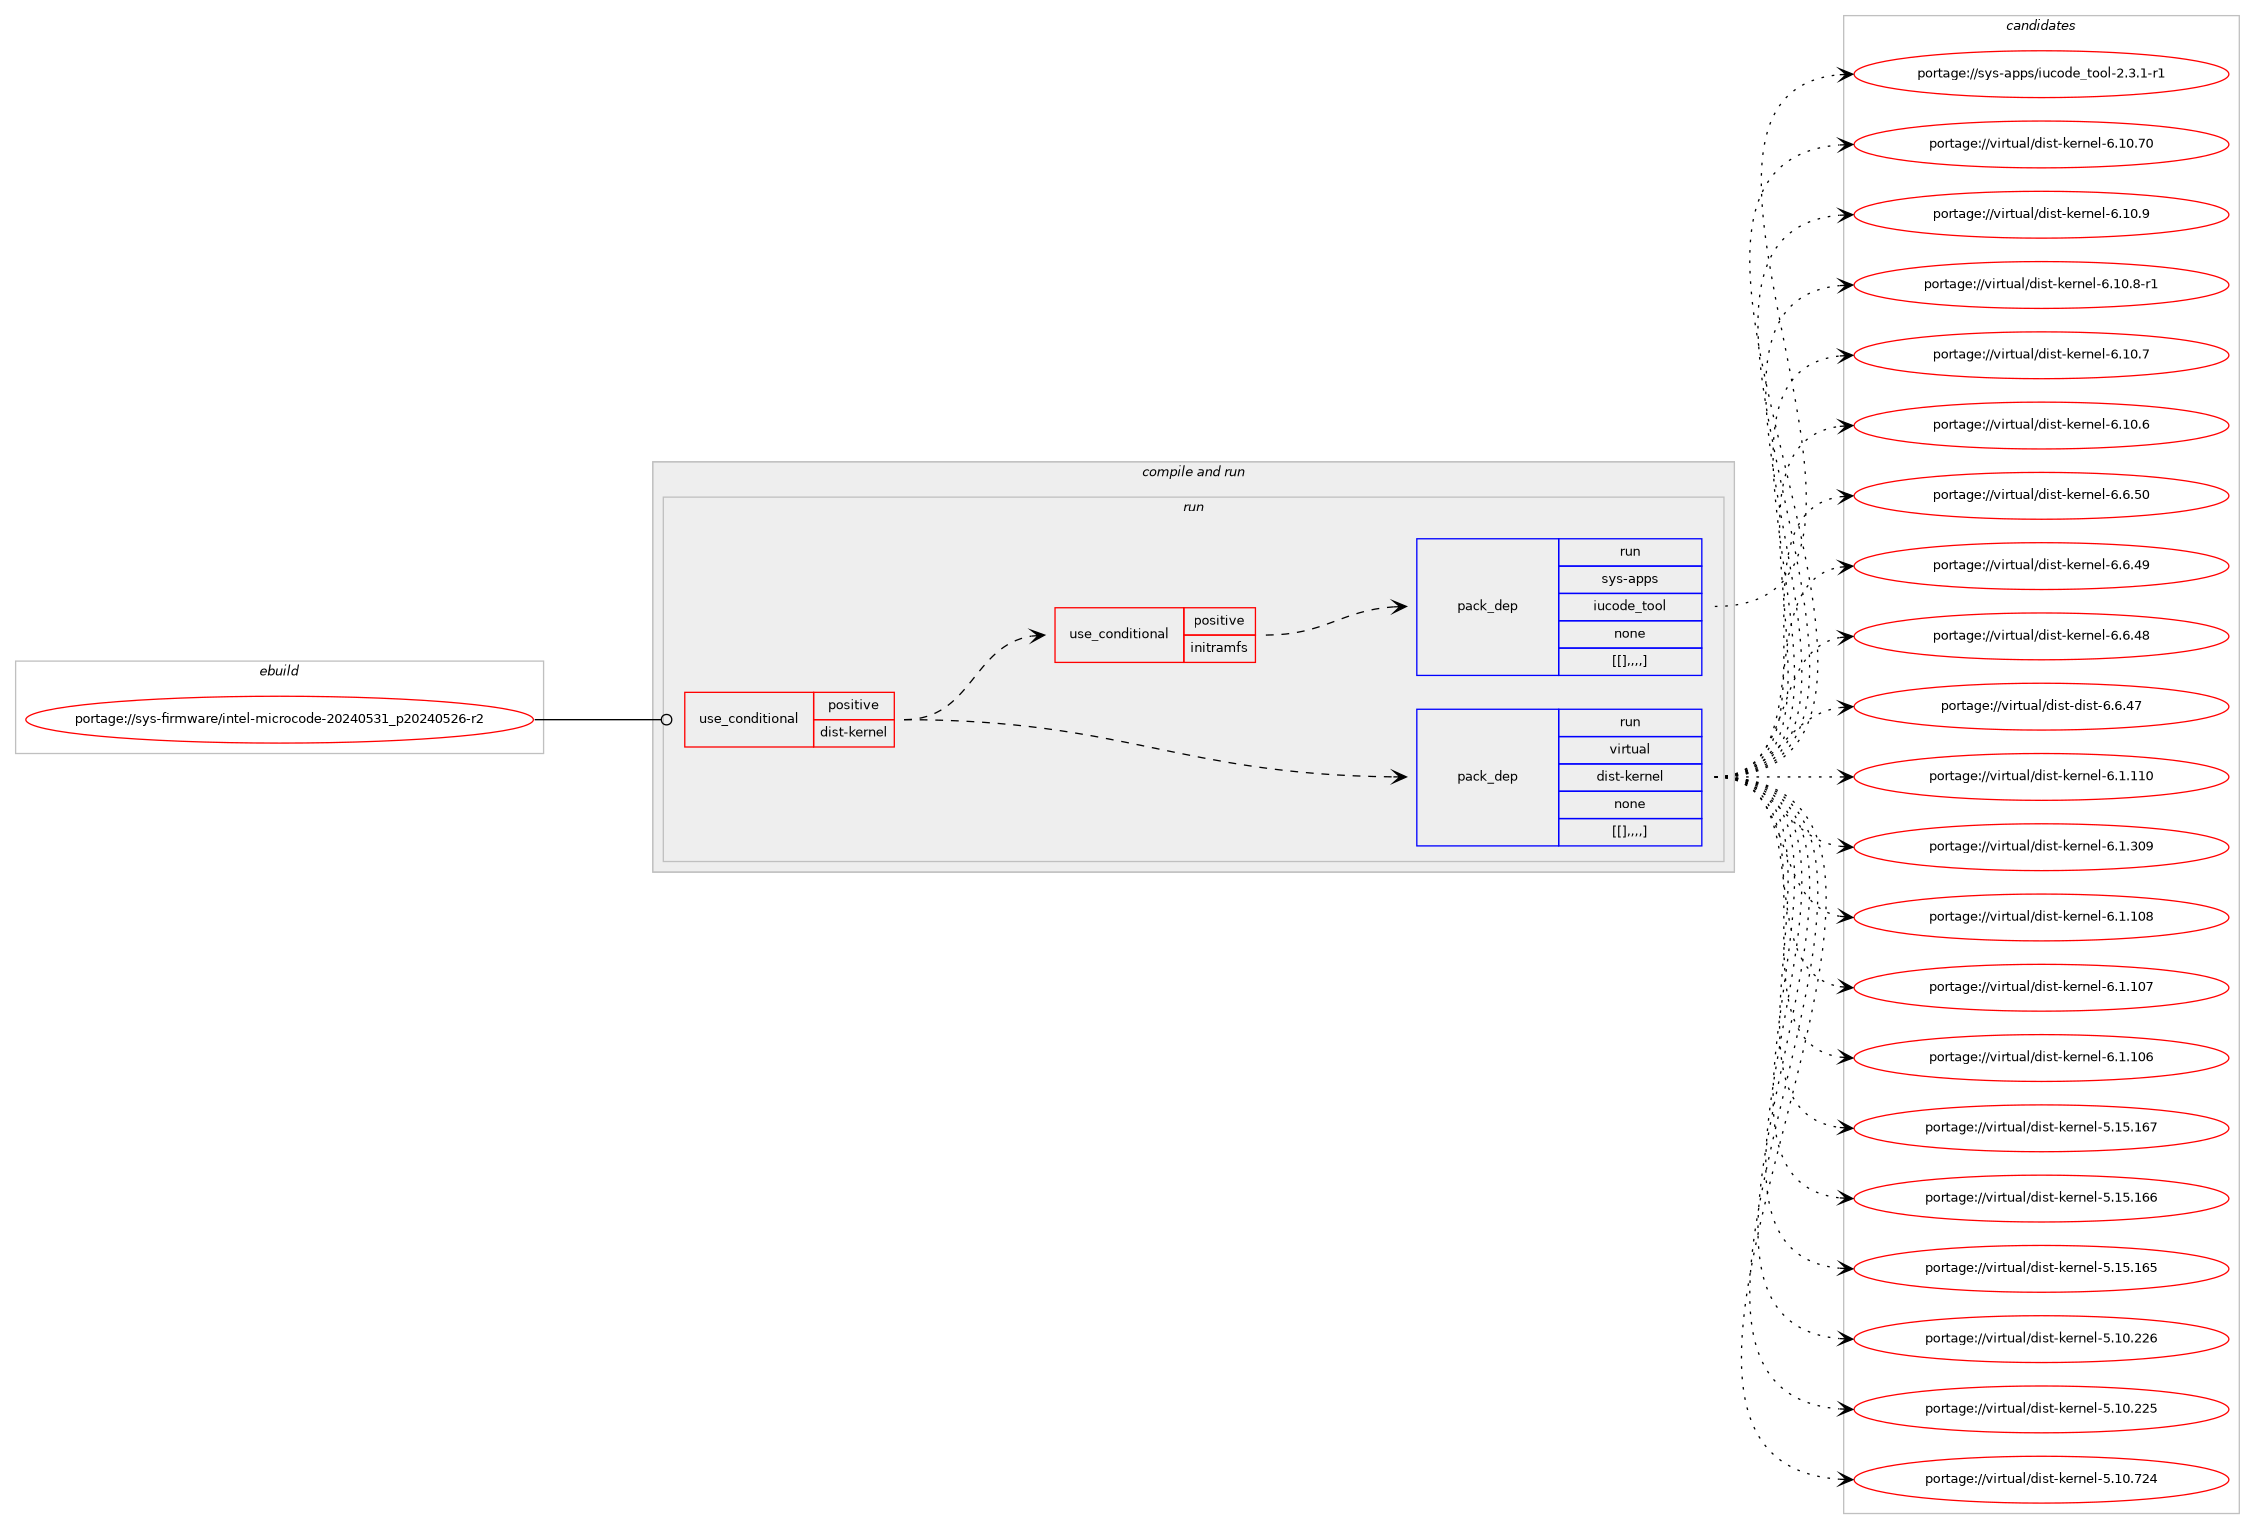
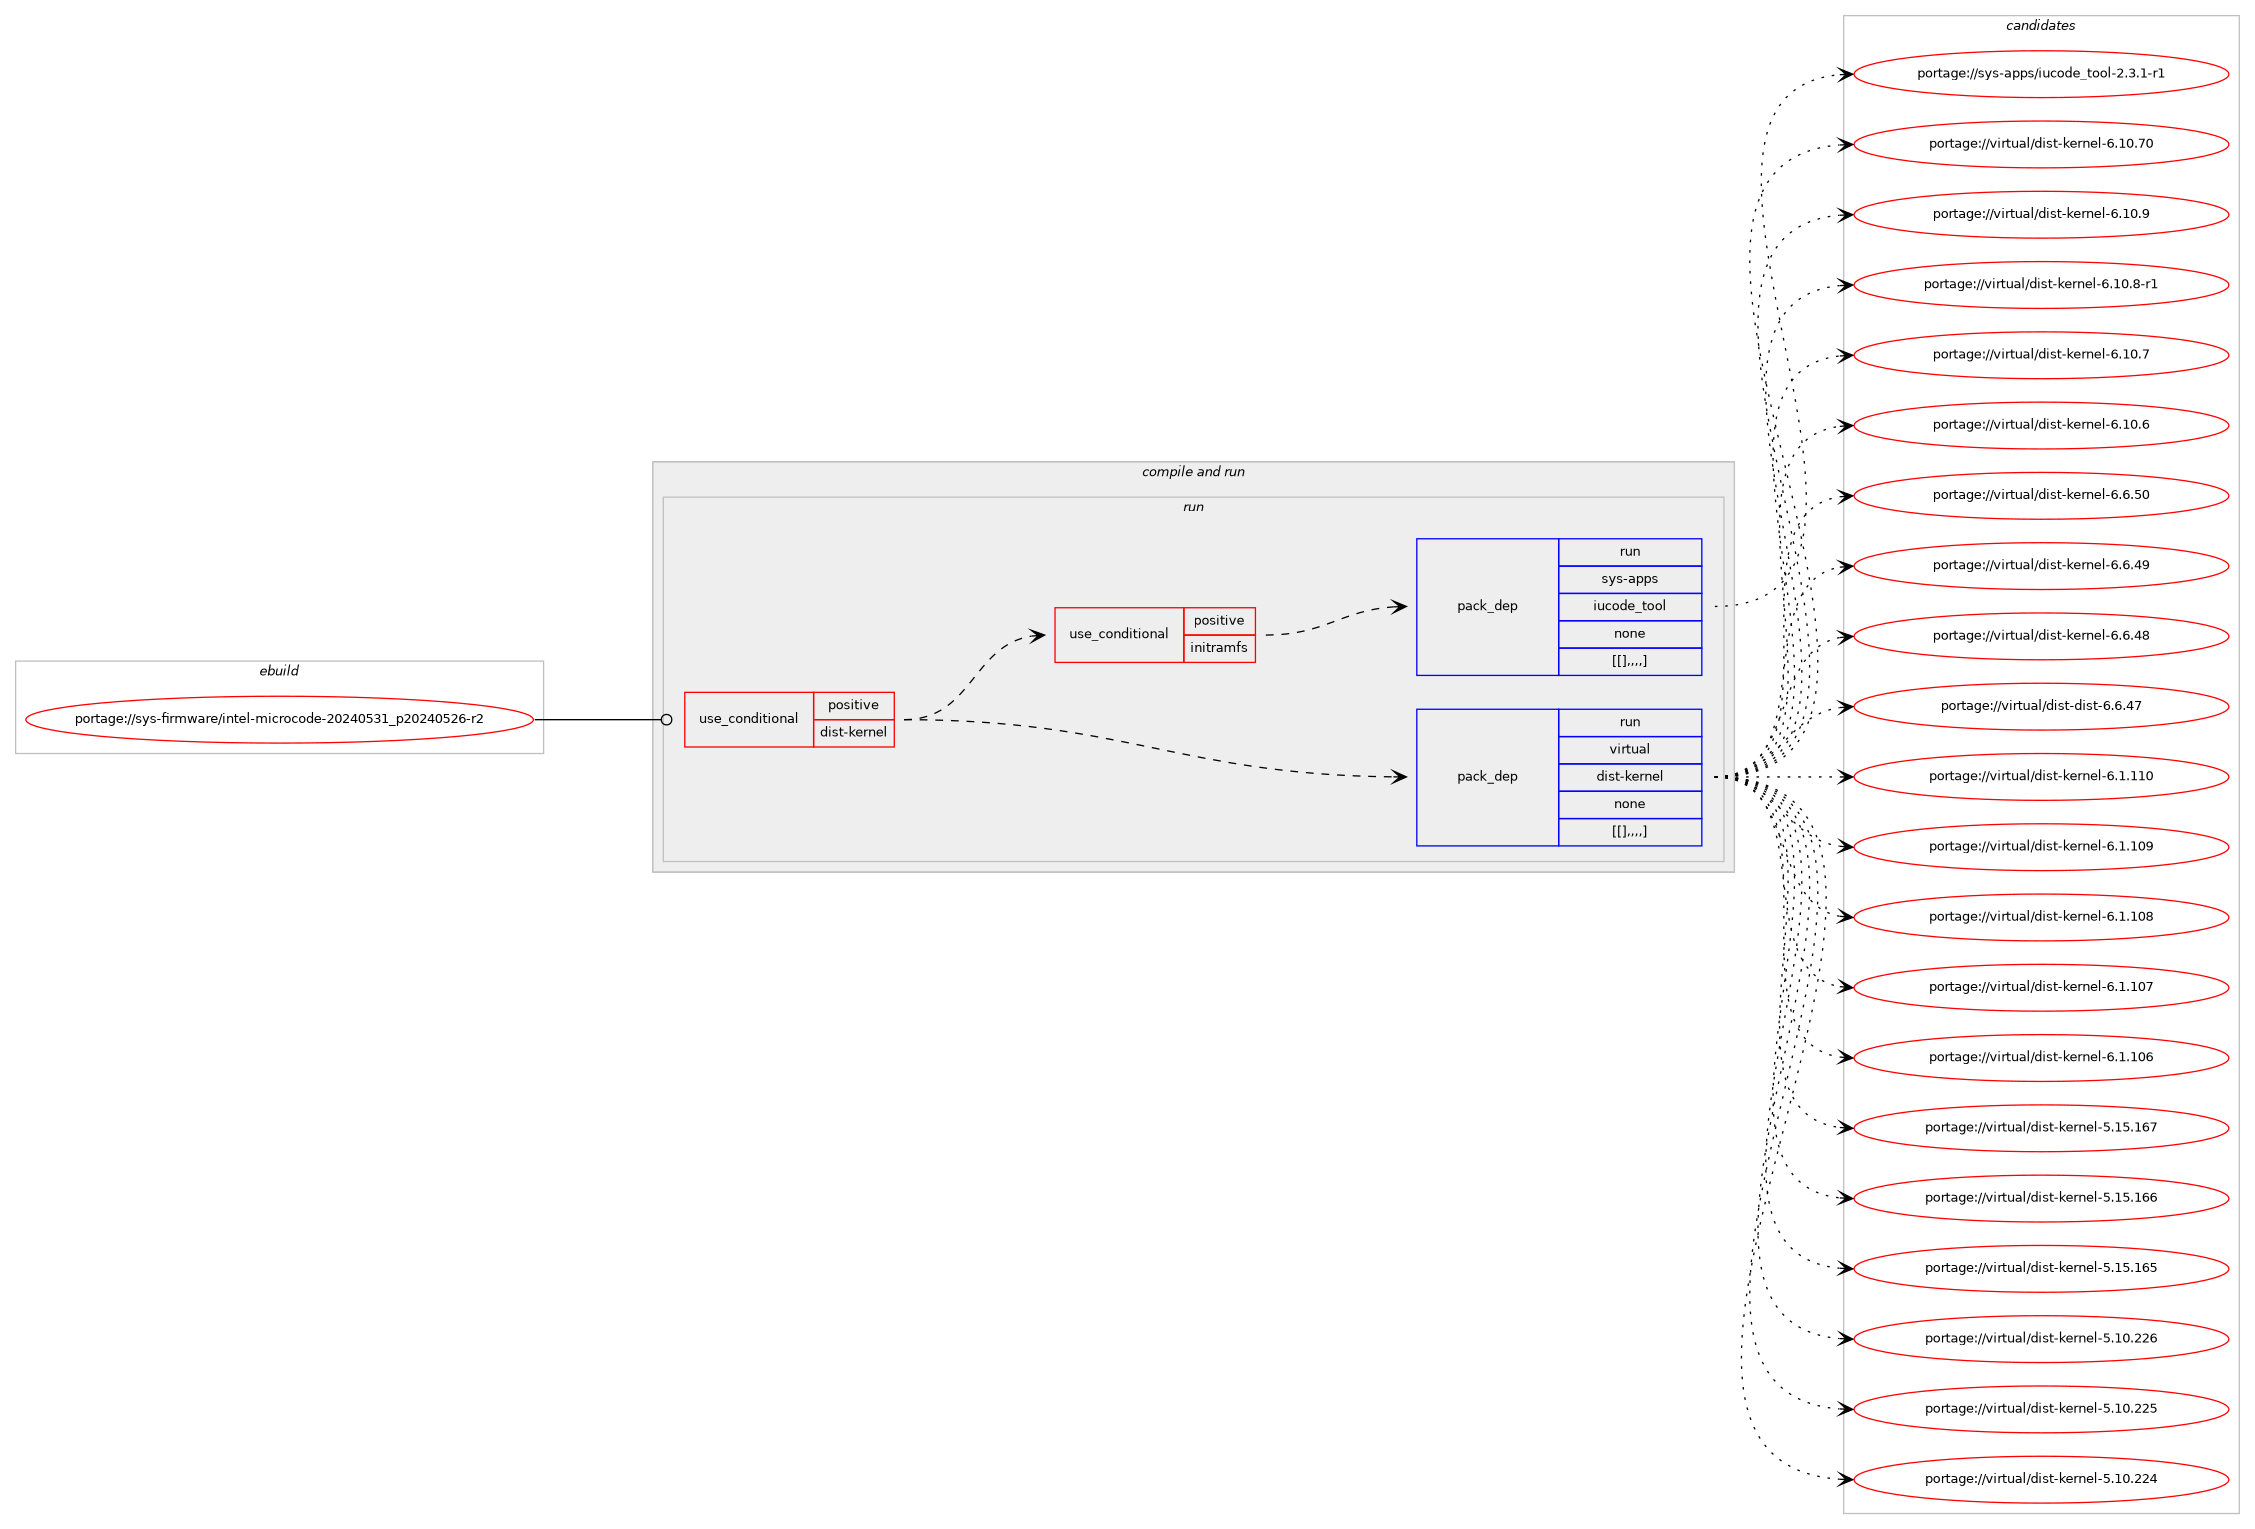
node "portage://virtual/dist-kernel-6.1.309": label "portage://virtual/dist-kernel-6.1.309" -> "portage://virtual/dist-kernel-6.1.109"
node "portage://virtual/dist-kernel-5.10.724": label "portage://virtual/dist-kernel-5.10.724" -> "portage://virtual/dist-kernel-5.10.224"
